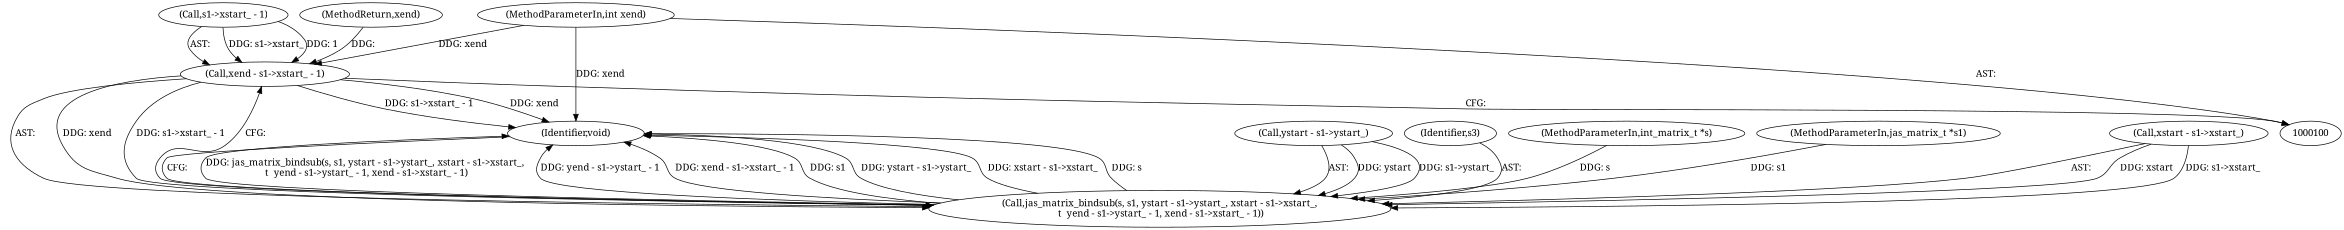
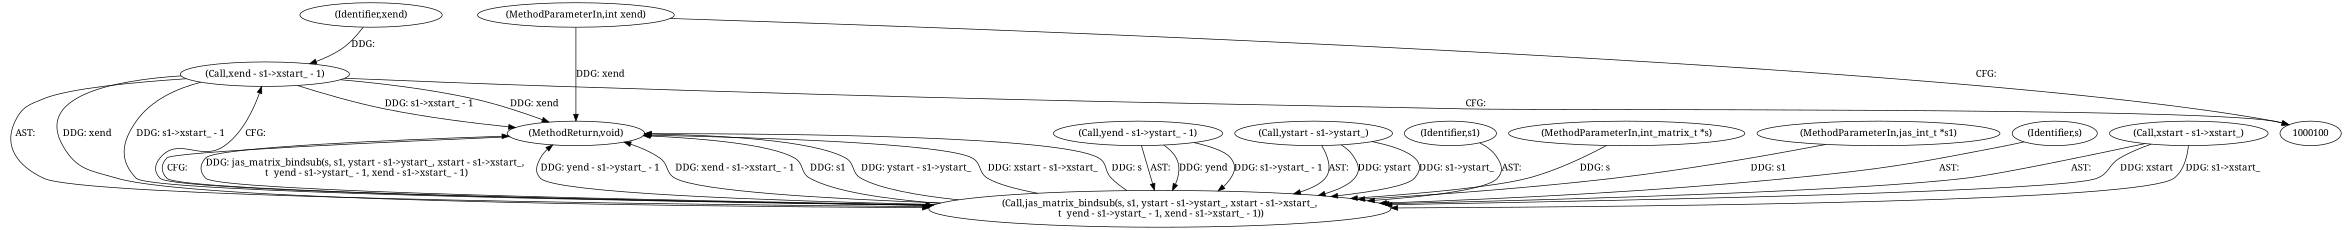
node "(Call,s1->xstart_ - 1)": removed
node "(MethodReturn,xend)": label "(MethodReturn,xend)" -> "(Identifier,xend)"
edge "(MethodParameterIn,int xend)" -> "(Call,xend - s1->xstart_ - 1)": removed, label "DDG: xend"
edge "(MethodParameterIn,int xend)" -> "1000100": label "AST: " -> "CFG: "
node "(Identifier,void)": label "(Identifier,void)" -> "(MethodReturn,void)"
node "(Call,yend - s1->ystart_ - 1)": added
node "(Identifier,s3)": label "(Identifier,s3)" -> "(Identifier,s1)"
node "(MethodParameterIn,jas_matrix_t *s1)": label "(MethodParameterIn,jas_matrix_t *s1)" -> "(MethodParameterIn,jas_int_t *s1)"
node "(Identifier,s)": added
